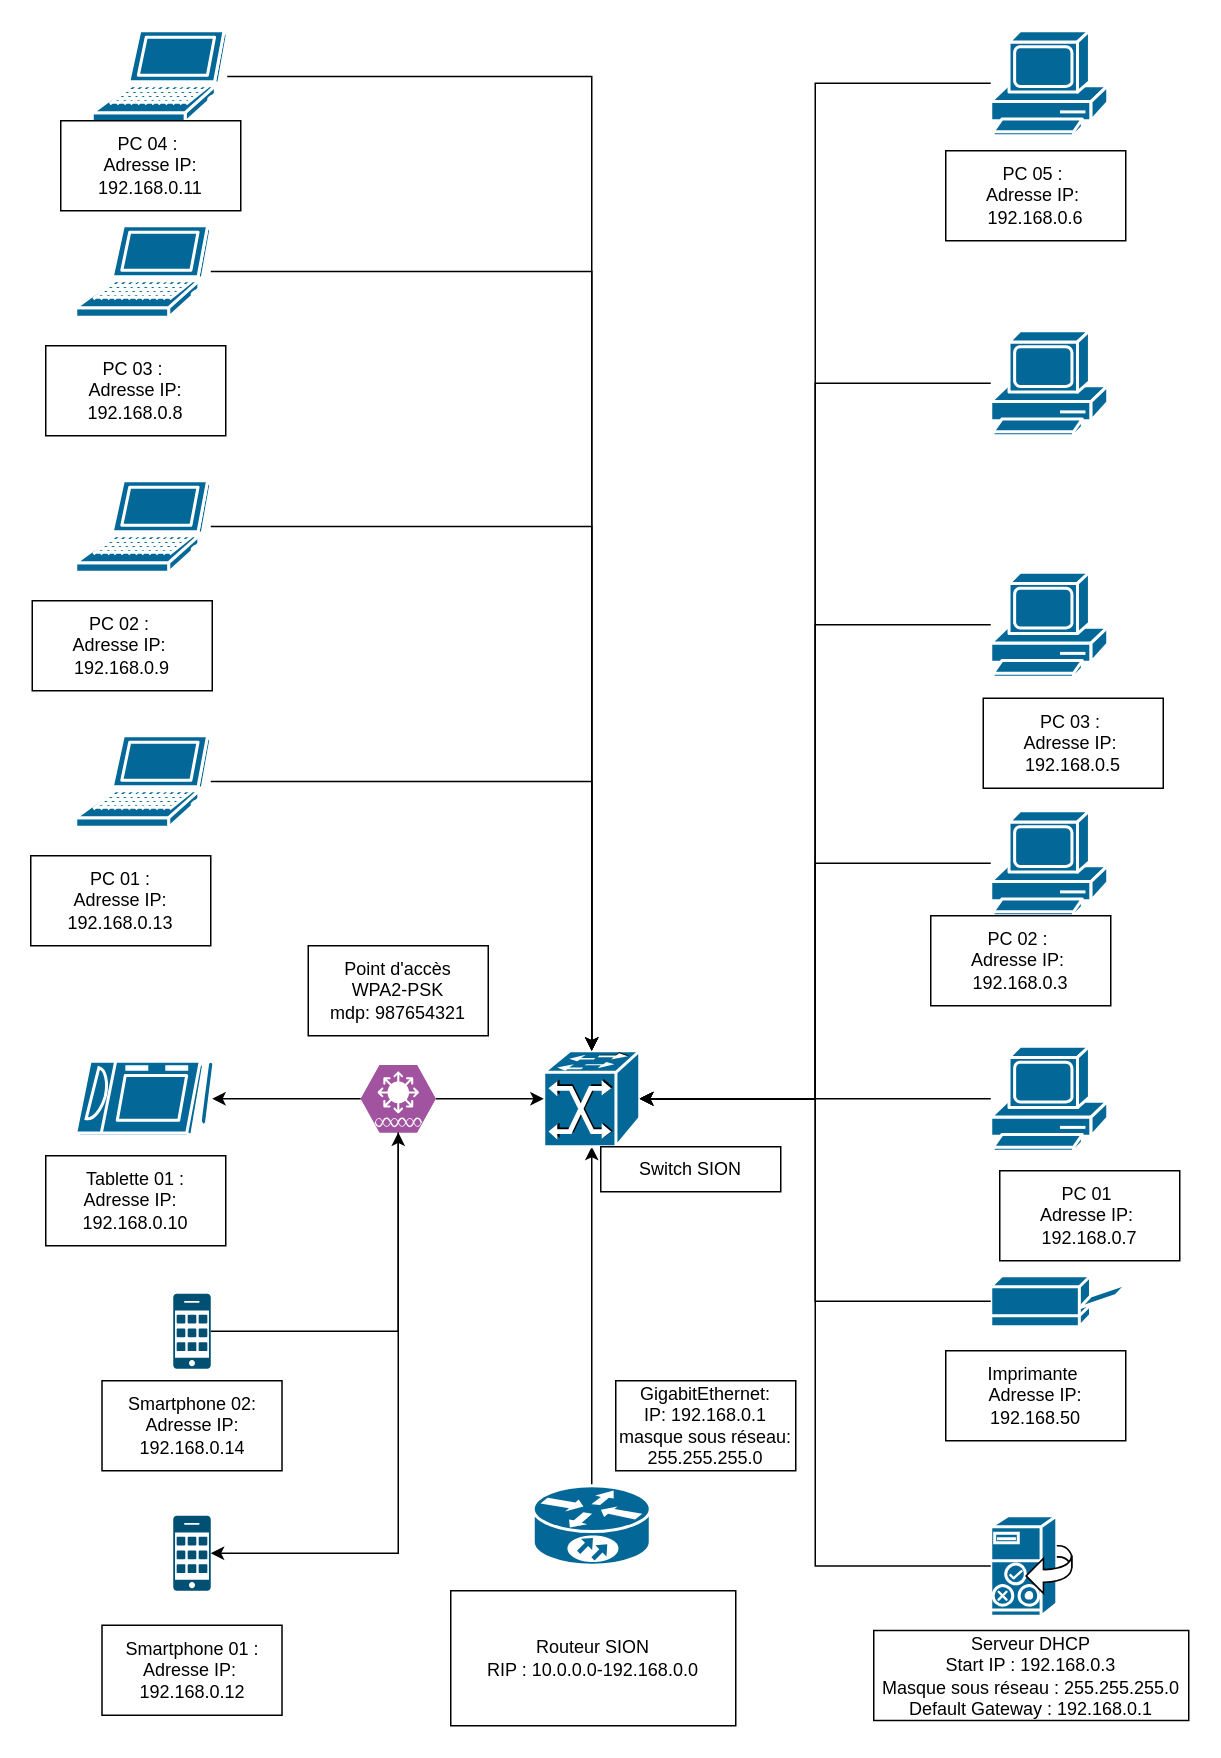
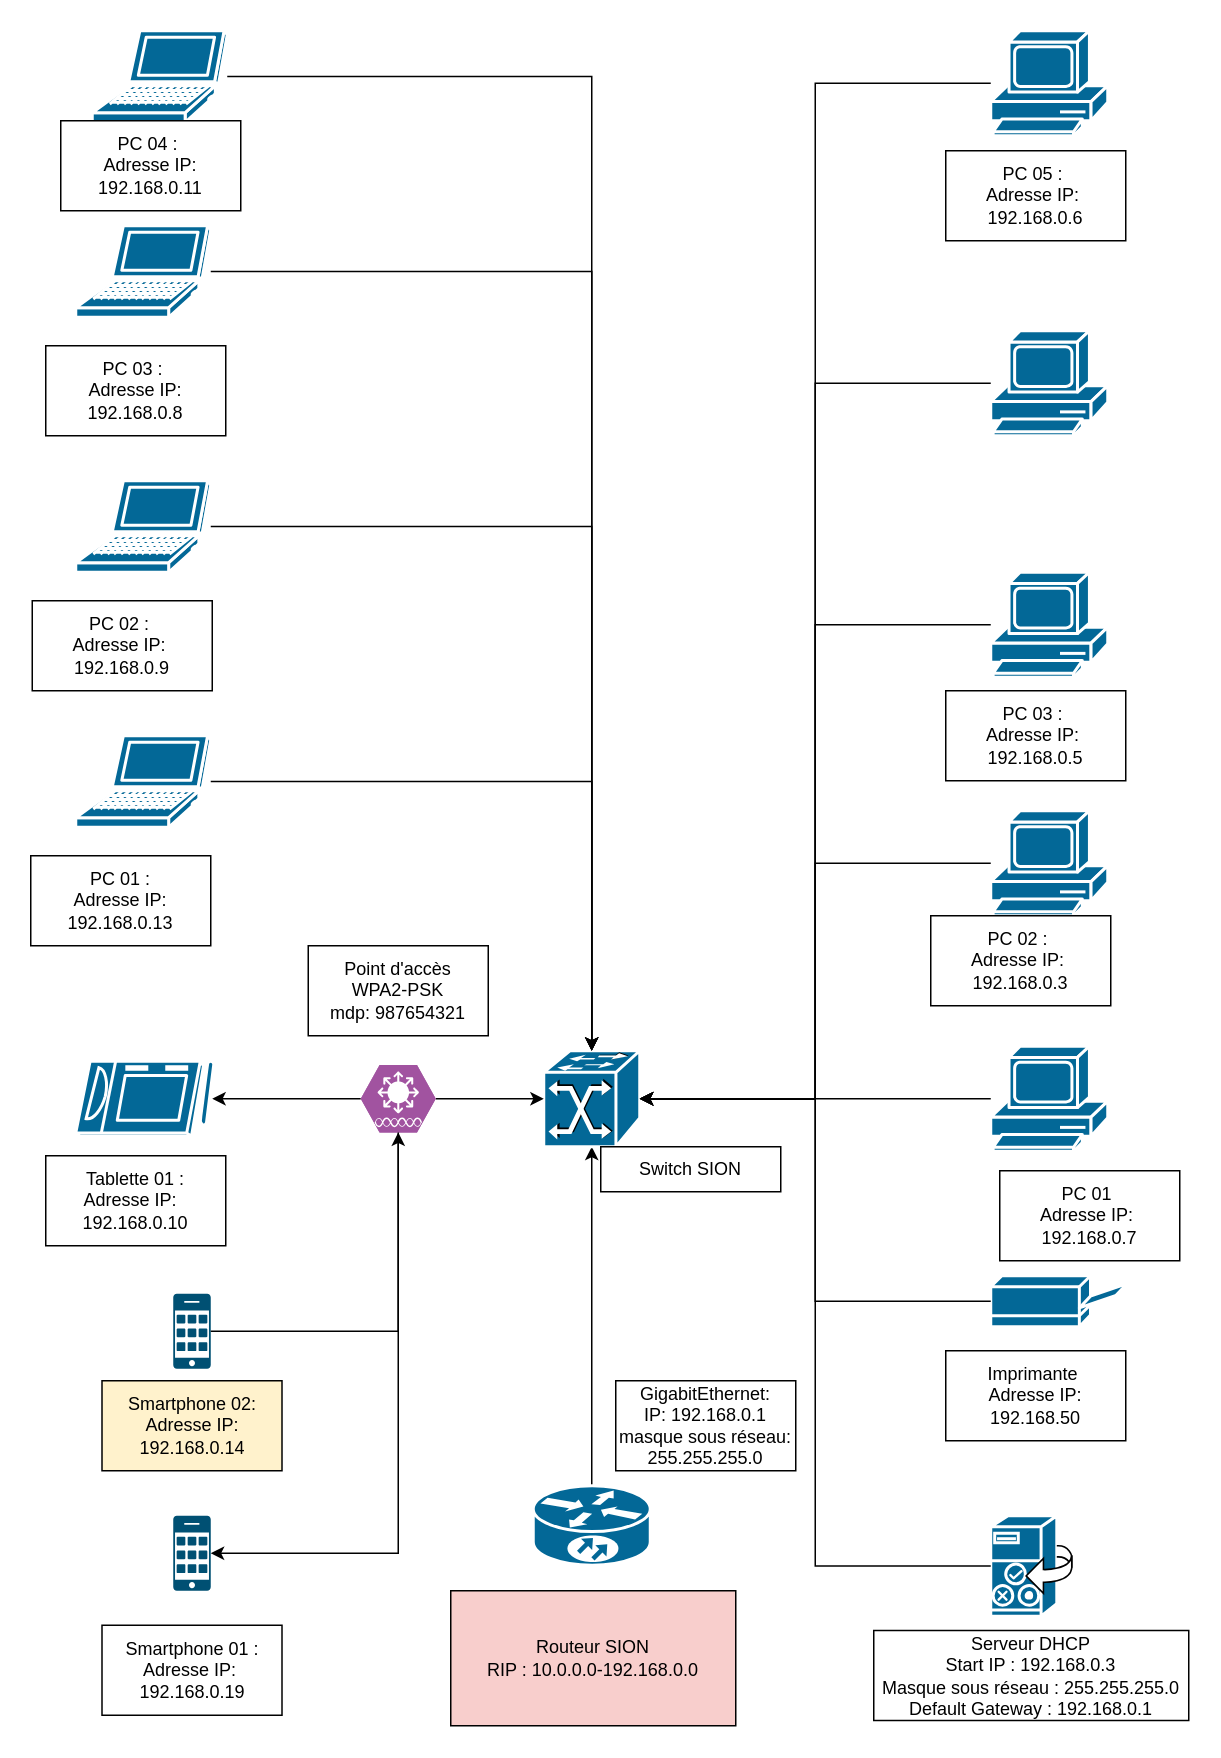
node "PC 03 : Adresse IP: 192.168.0.5": moved (1073, 743) -> (1036, 736)
node "Smartphone 02: Adresse IP: 192.168.0.14": fillcolor #ffffff -> #fff2cc
node "Routeur SION RIP : 10.0.0.0-192.168.0.0": fillcolor #ffffff -> #f8cecc
node "Smartphone 01 : Adresse IP: 192.168.0.12": label "Smartphone 01 : Adresse IP: 192.168.0.12" -> "Smartphone 01 : Adresse IP: 192.168.0.19"
